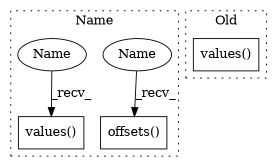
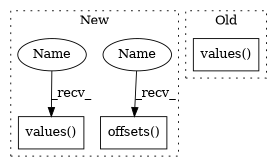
cluster "Name": label "Name" -> "New"
